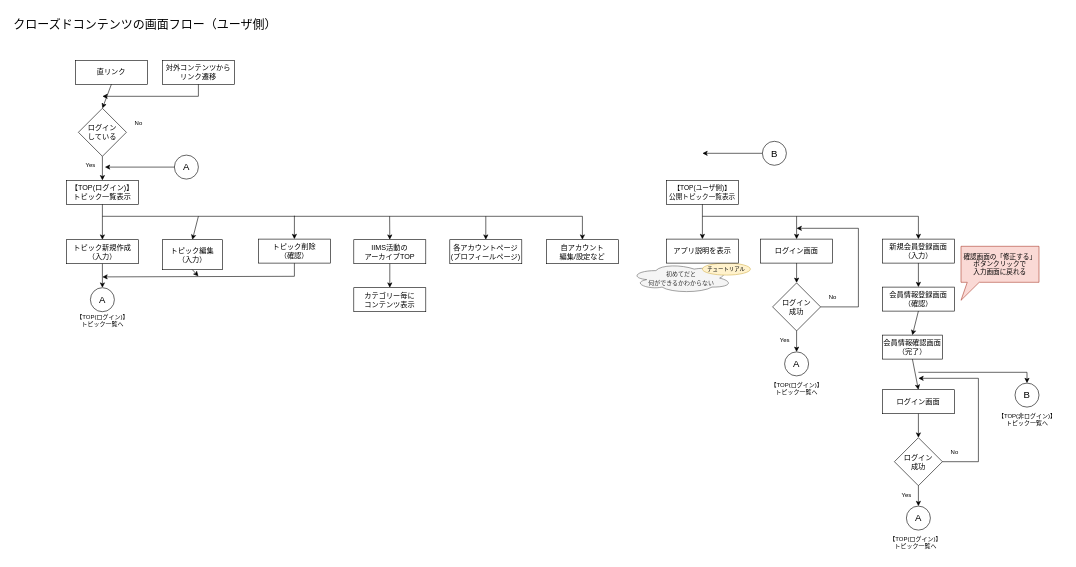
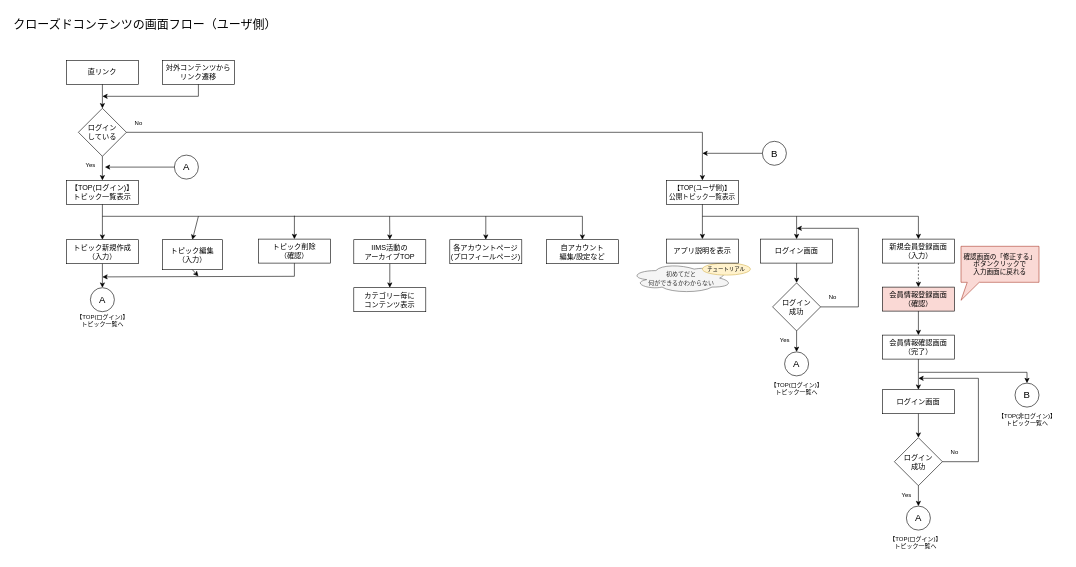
node "直リンク": moved (111, 72) -> (102, 72)
edge "ログイン している" -> "【TOP(ユーザ側)】公開トピック一覧表示": added
edge "新規会員登録画面 （入力）" -> "会員情報登録画面 （確認）": style solid -> dashed
node "会員情報登録画面 （確認）": fillcolor #ffffff -> #fad9d5
node "会員情報確認画面 （完了）": size 60x24 -> 72x24
